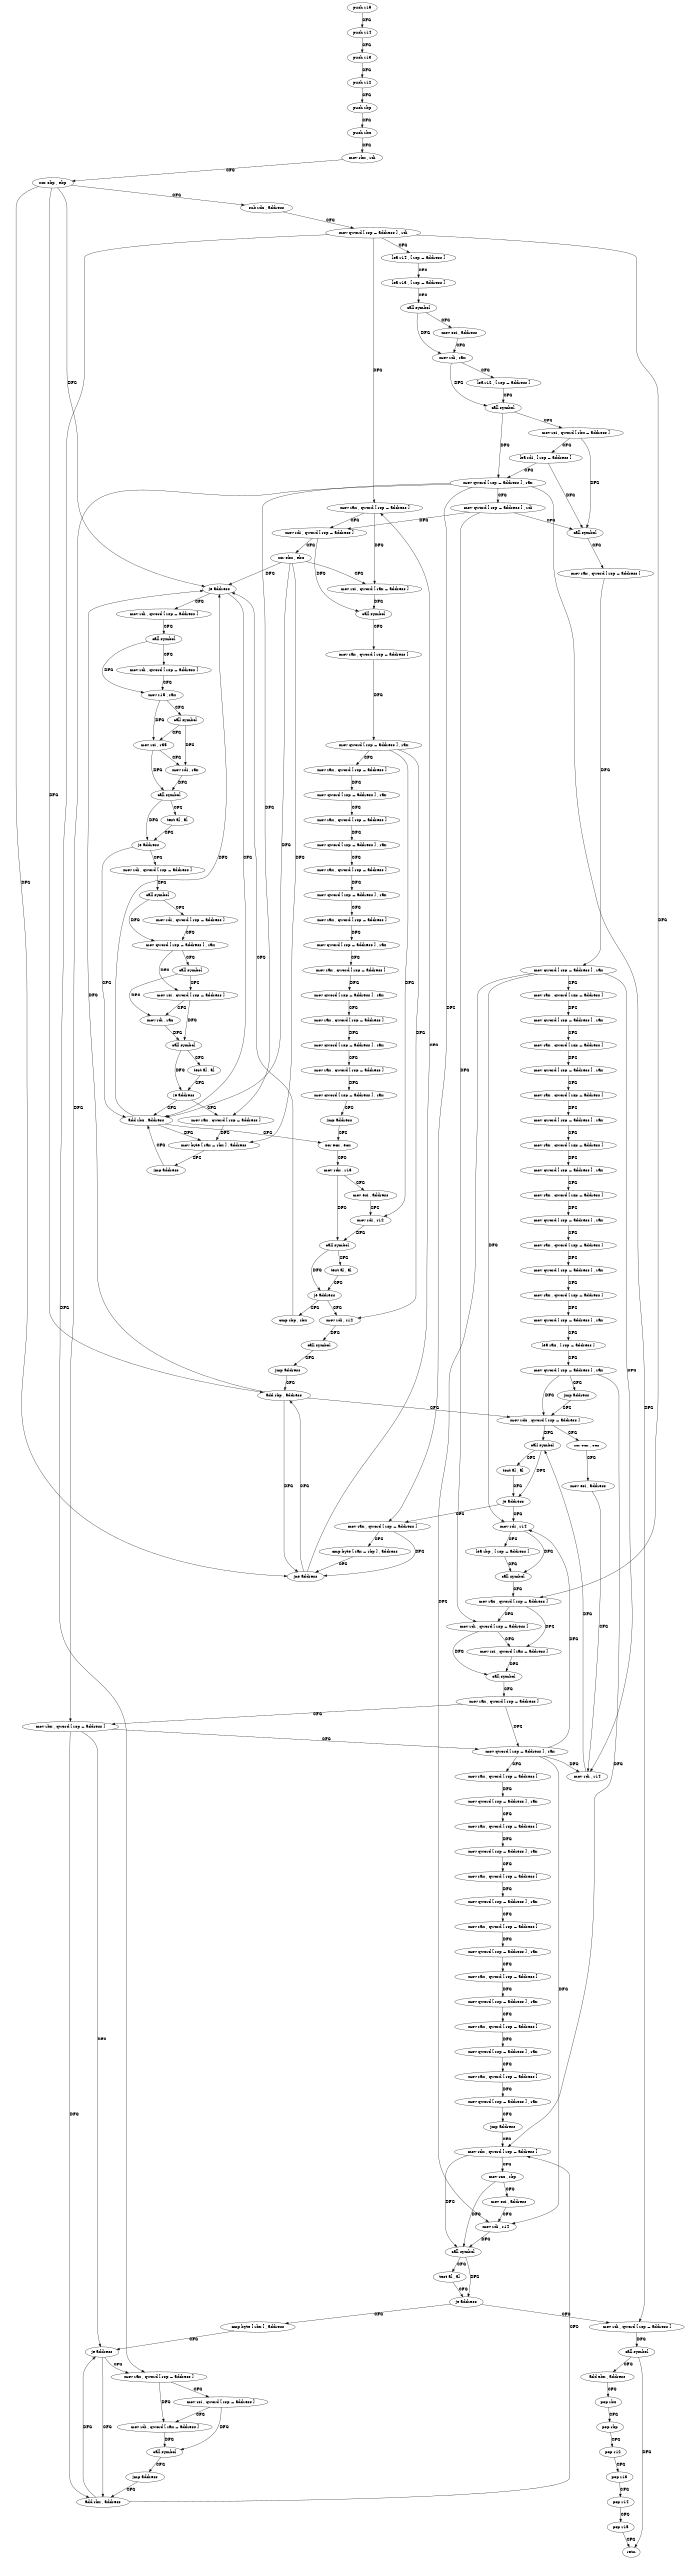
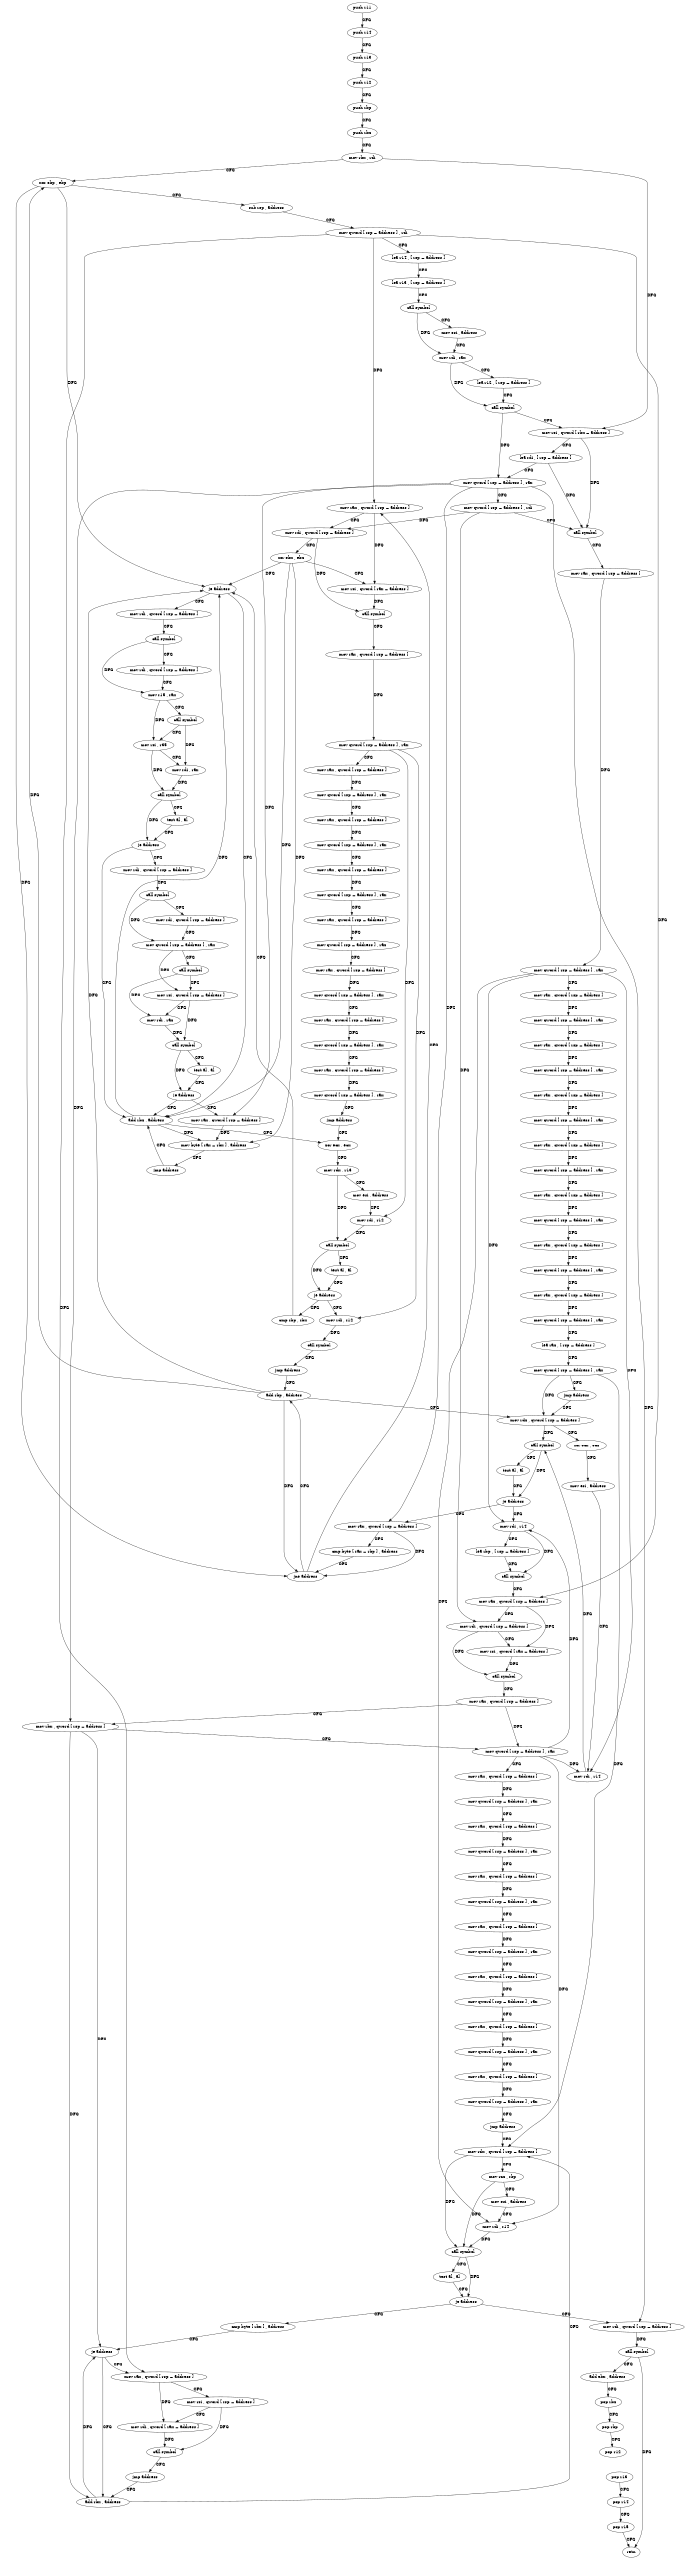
node "push r15": label "push r15" -> "push r11"
edge "mov rbx , rdi" -> "mov rsi , qword [ rbx + address ]": added, label "DFG"
node "sub rdx , address": label "sub rdx , address" -> "sub rsp , address"
edge "xor ebp , ebp" -> "add rbp , address": reversed
edge "pop r12" -> "pop r13": removed, label "CFG"
